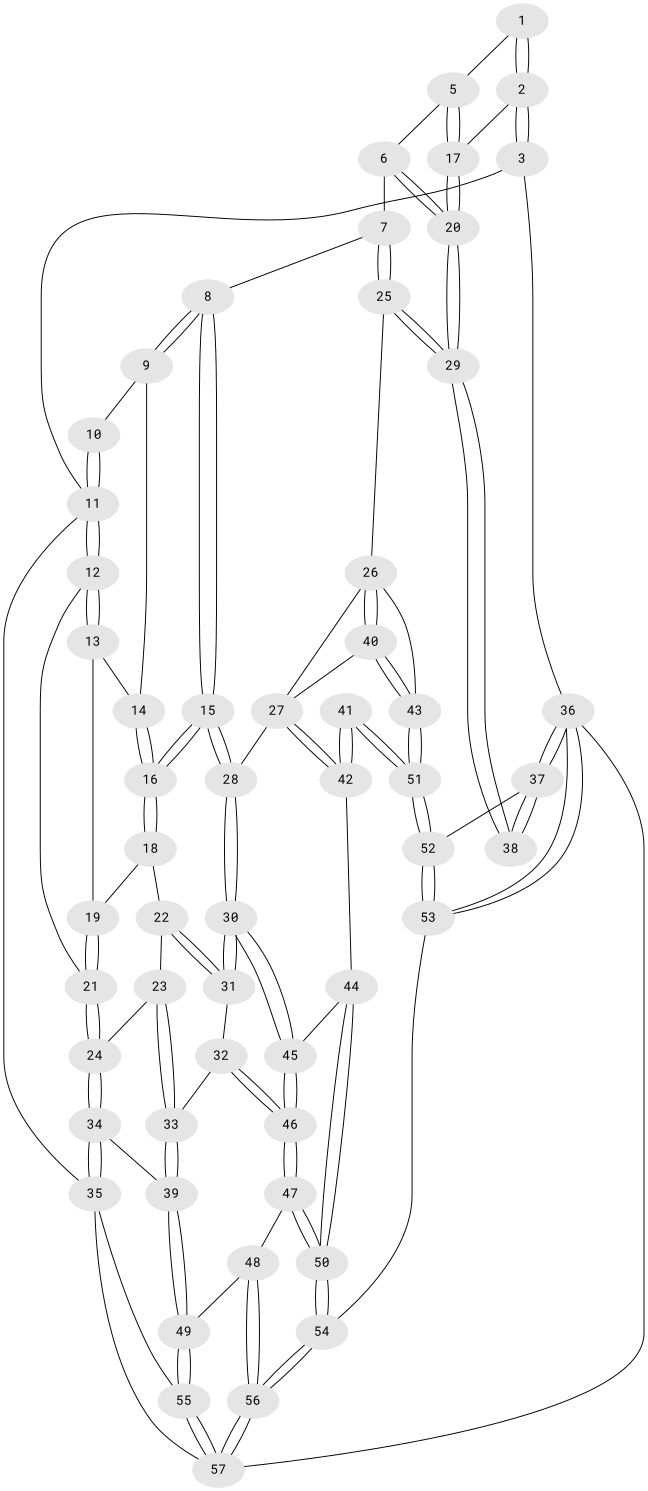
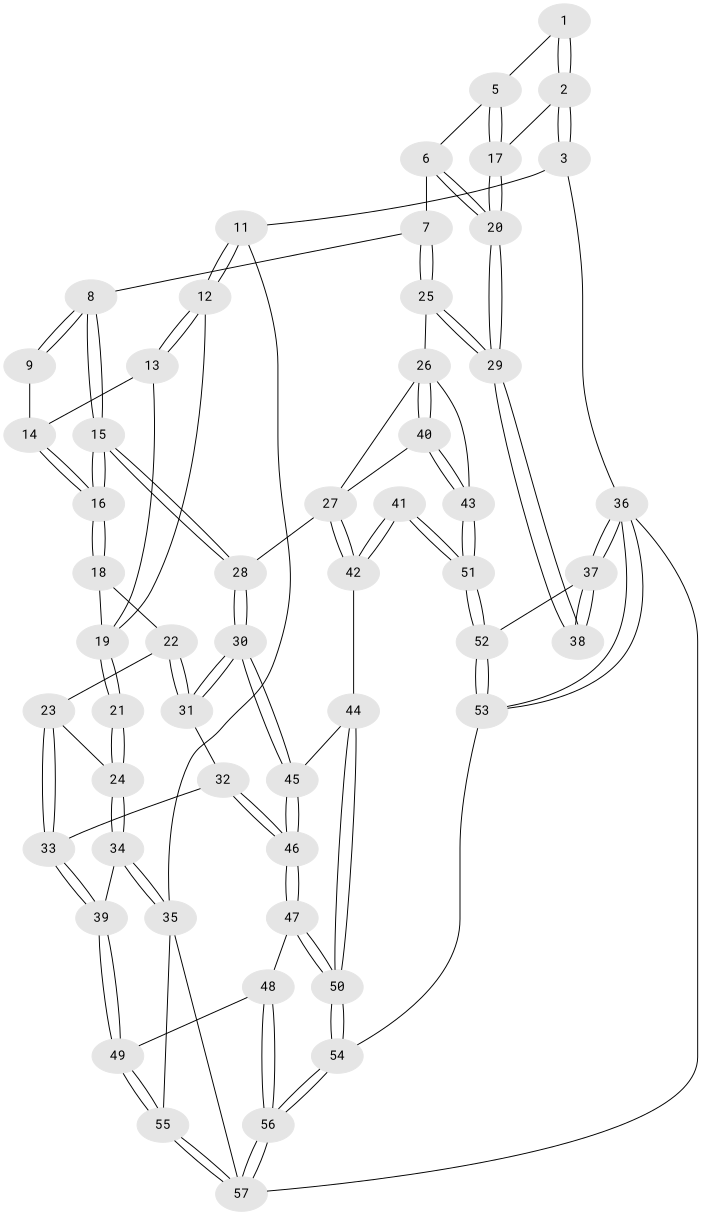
node "10": removed
edge "12" -- "21": now "12" -- "19"
